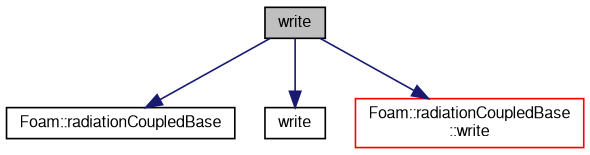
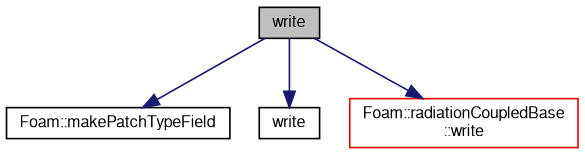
node "Foam::radiationCoupledBase": label "Foam::radiationCoupledBase" -> "Foam::makePatchTypeField"
